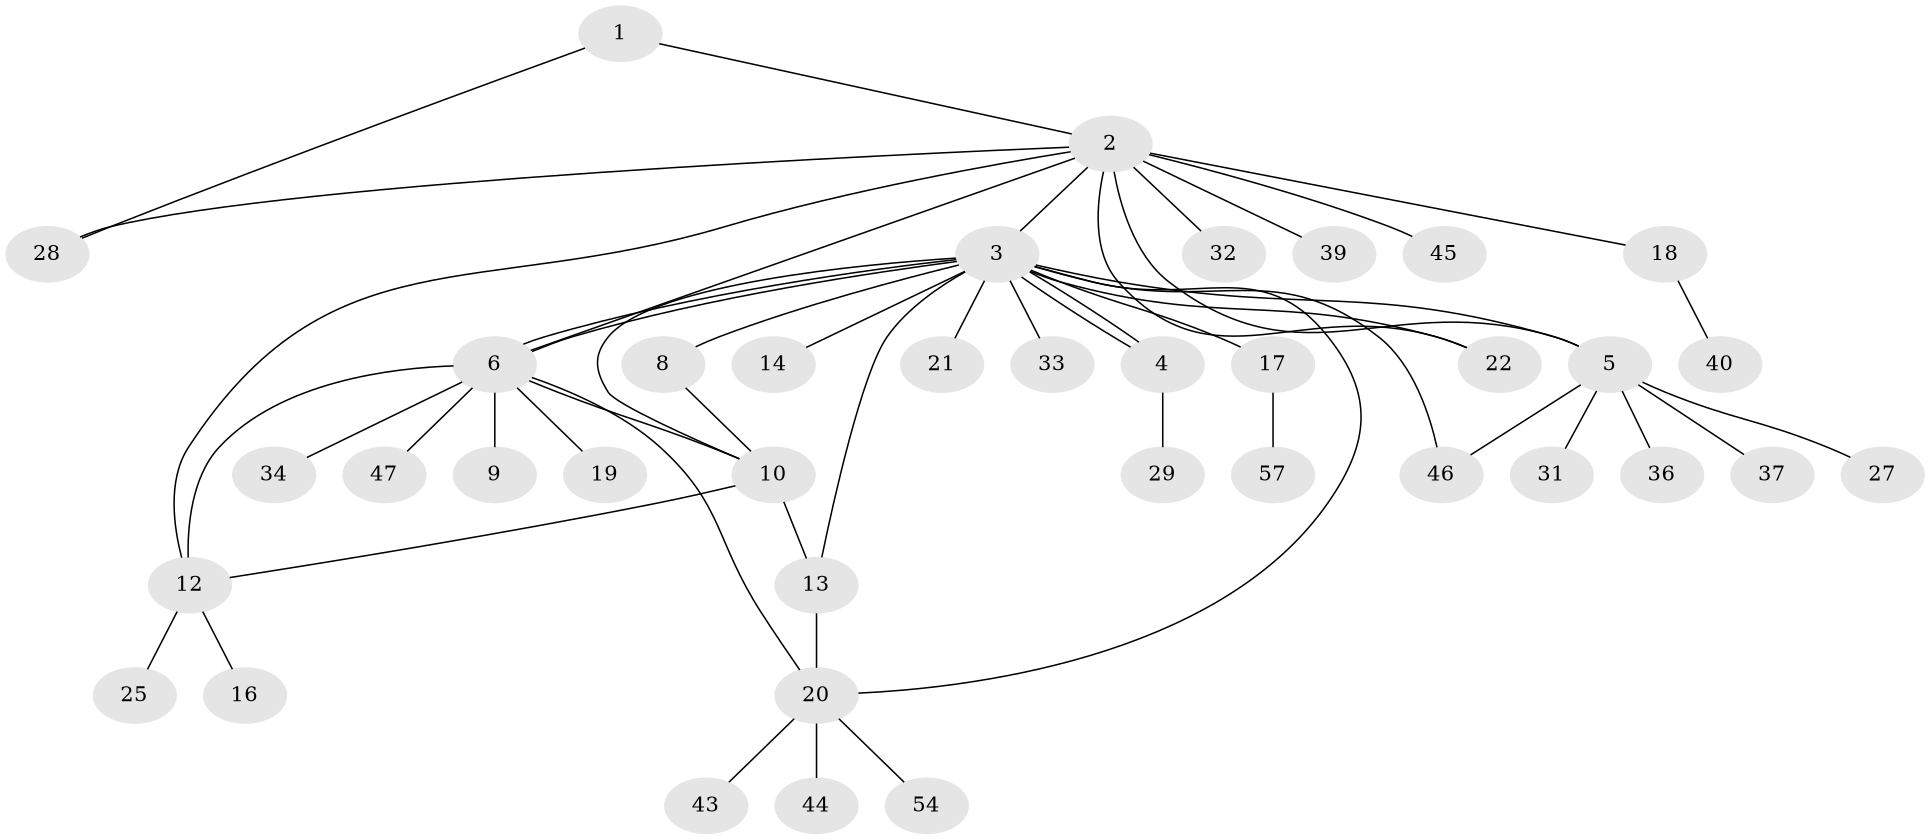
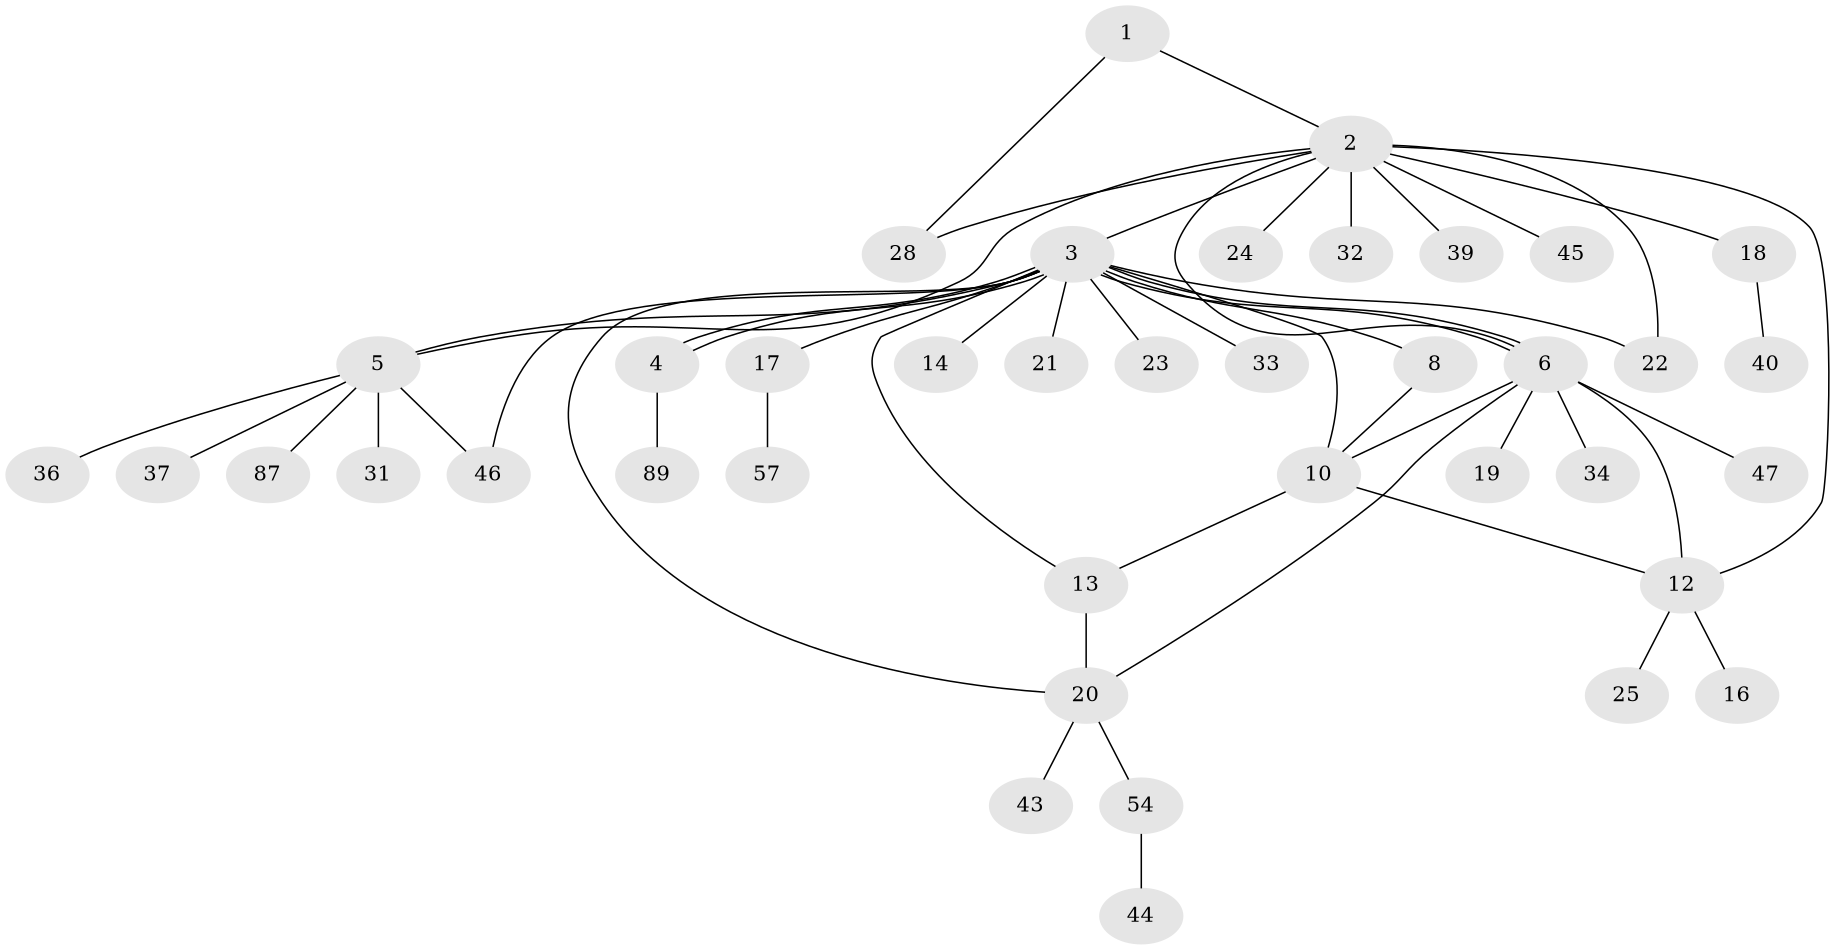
node "24": added
node "23": added
node "9": removed
node "29": label "29" -> "89"
node "27": label "27" -> "87"
edge "20" -- "44": now "54" -- "44"
